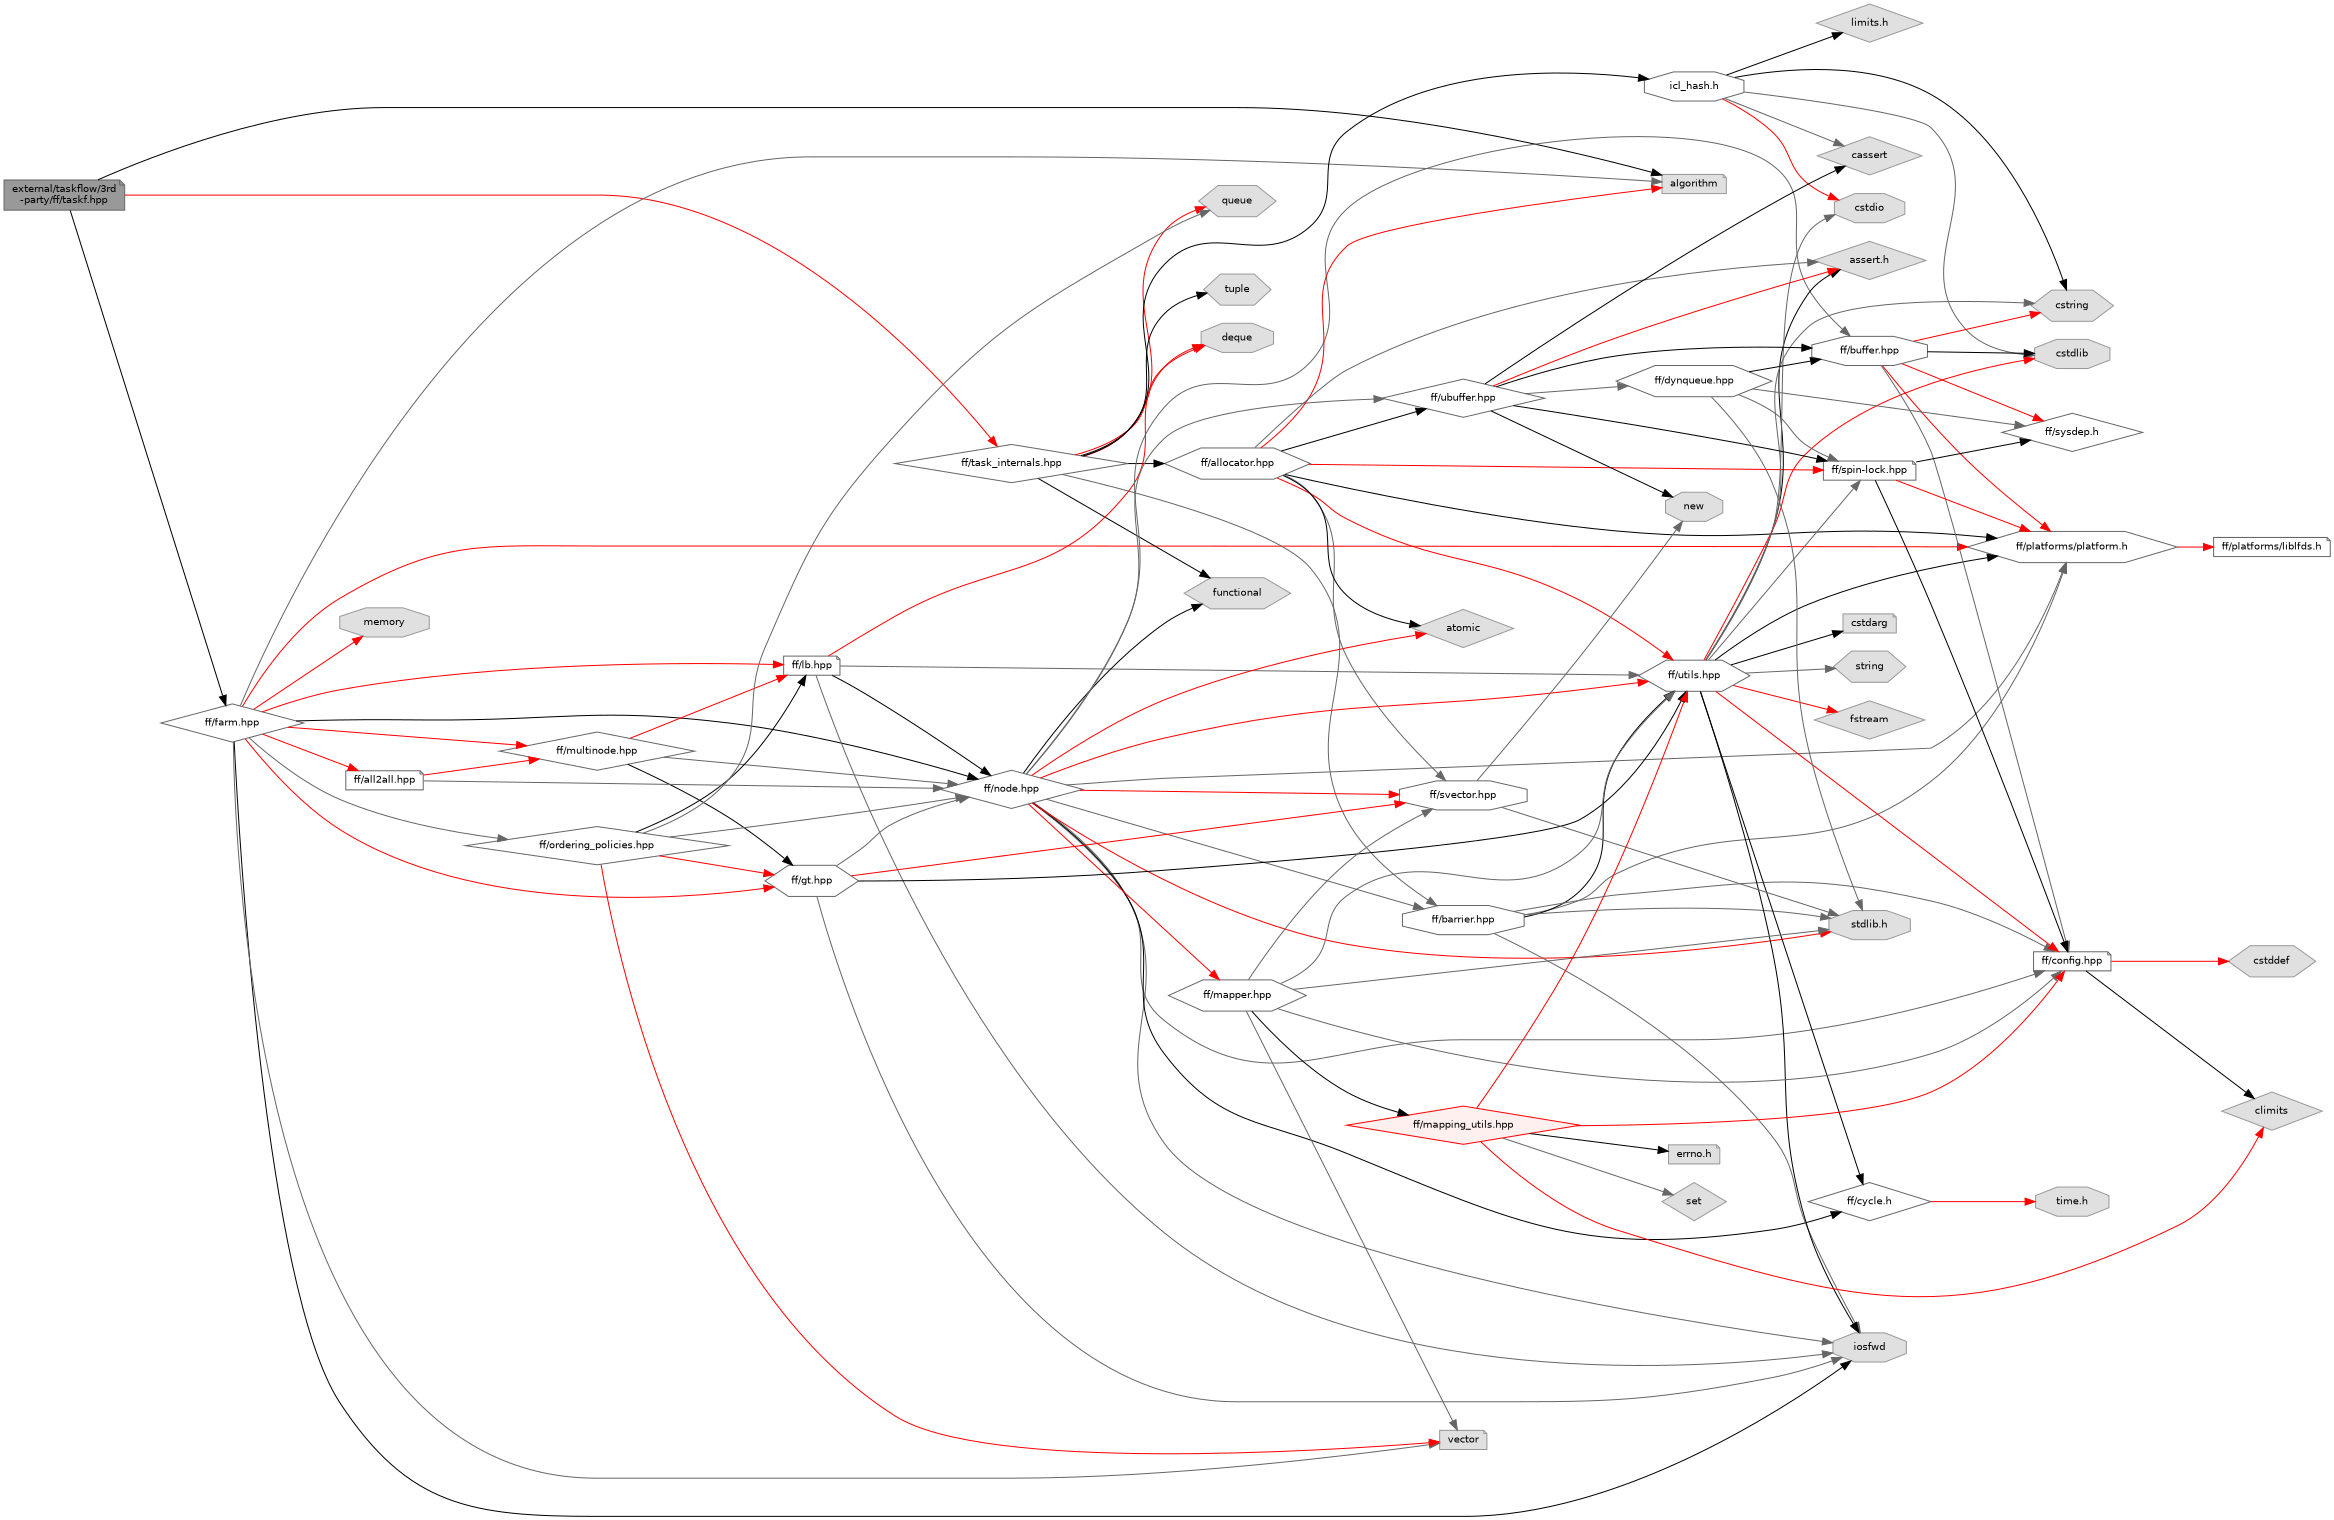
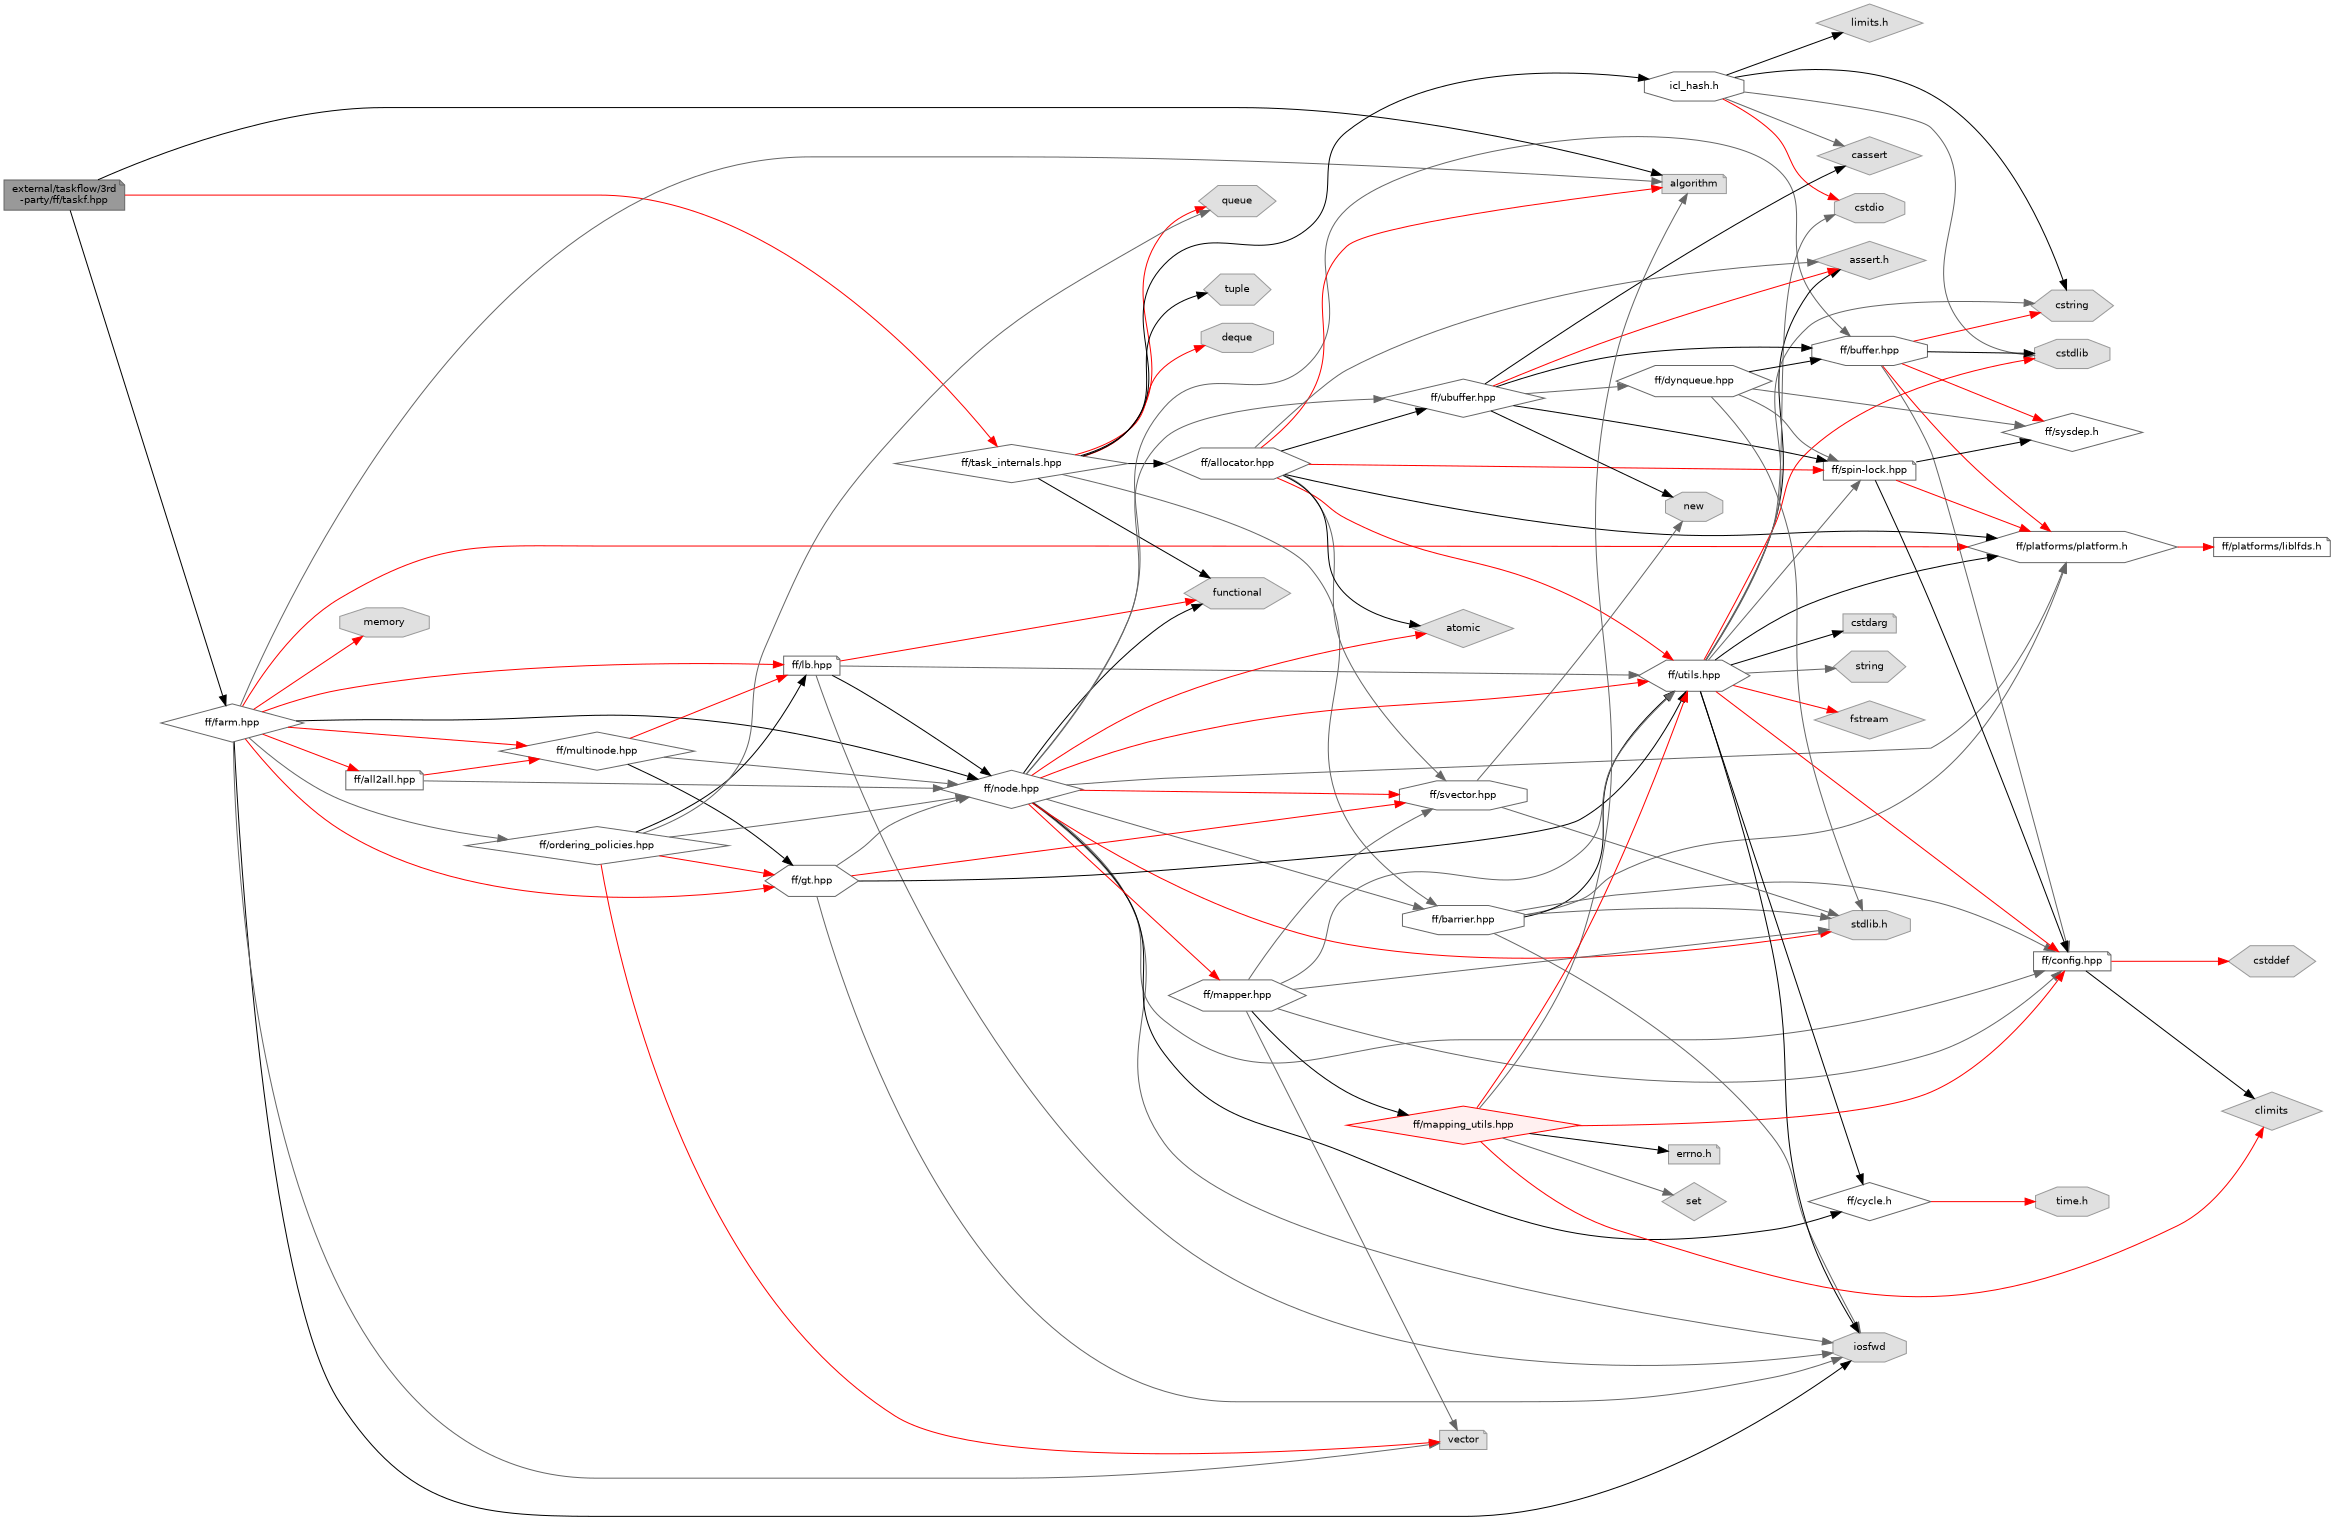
edge "ff/lb.hpp" -> "deque": now "ff/lb.hpp" -> "functional"
edge "ff/mapping_utils.hpp" -> "algorithm": added
